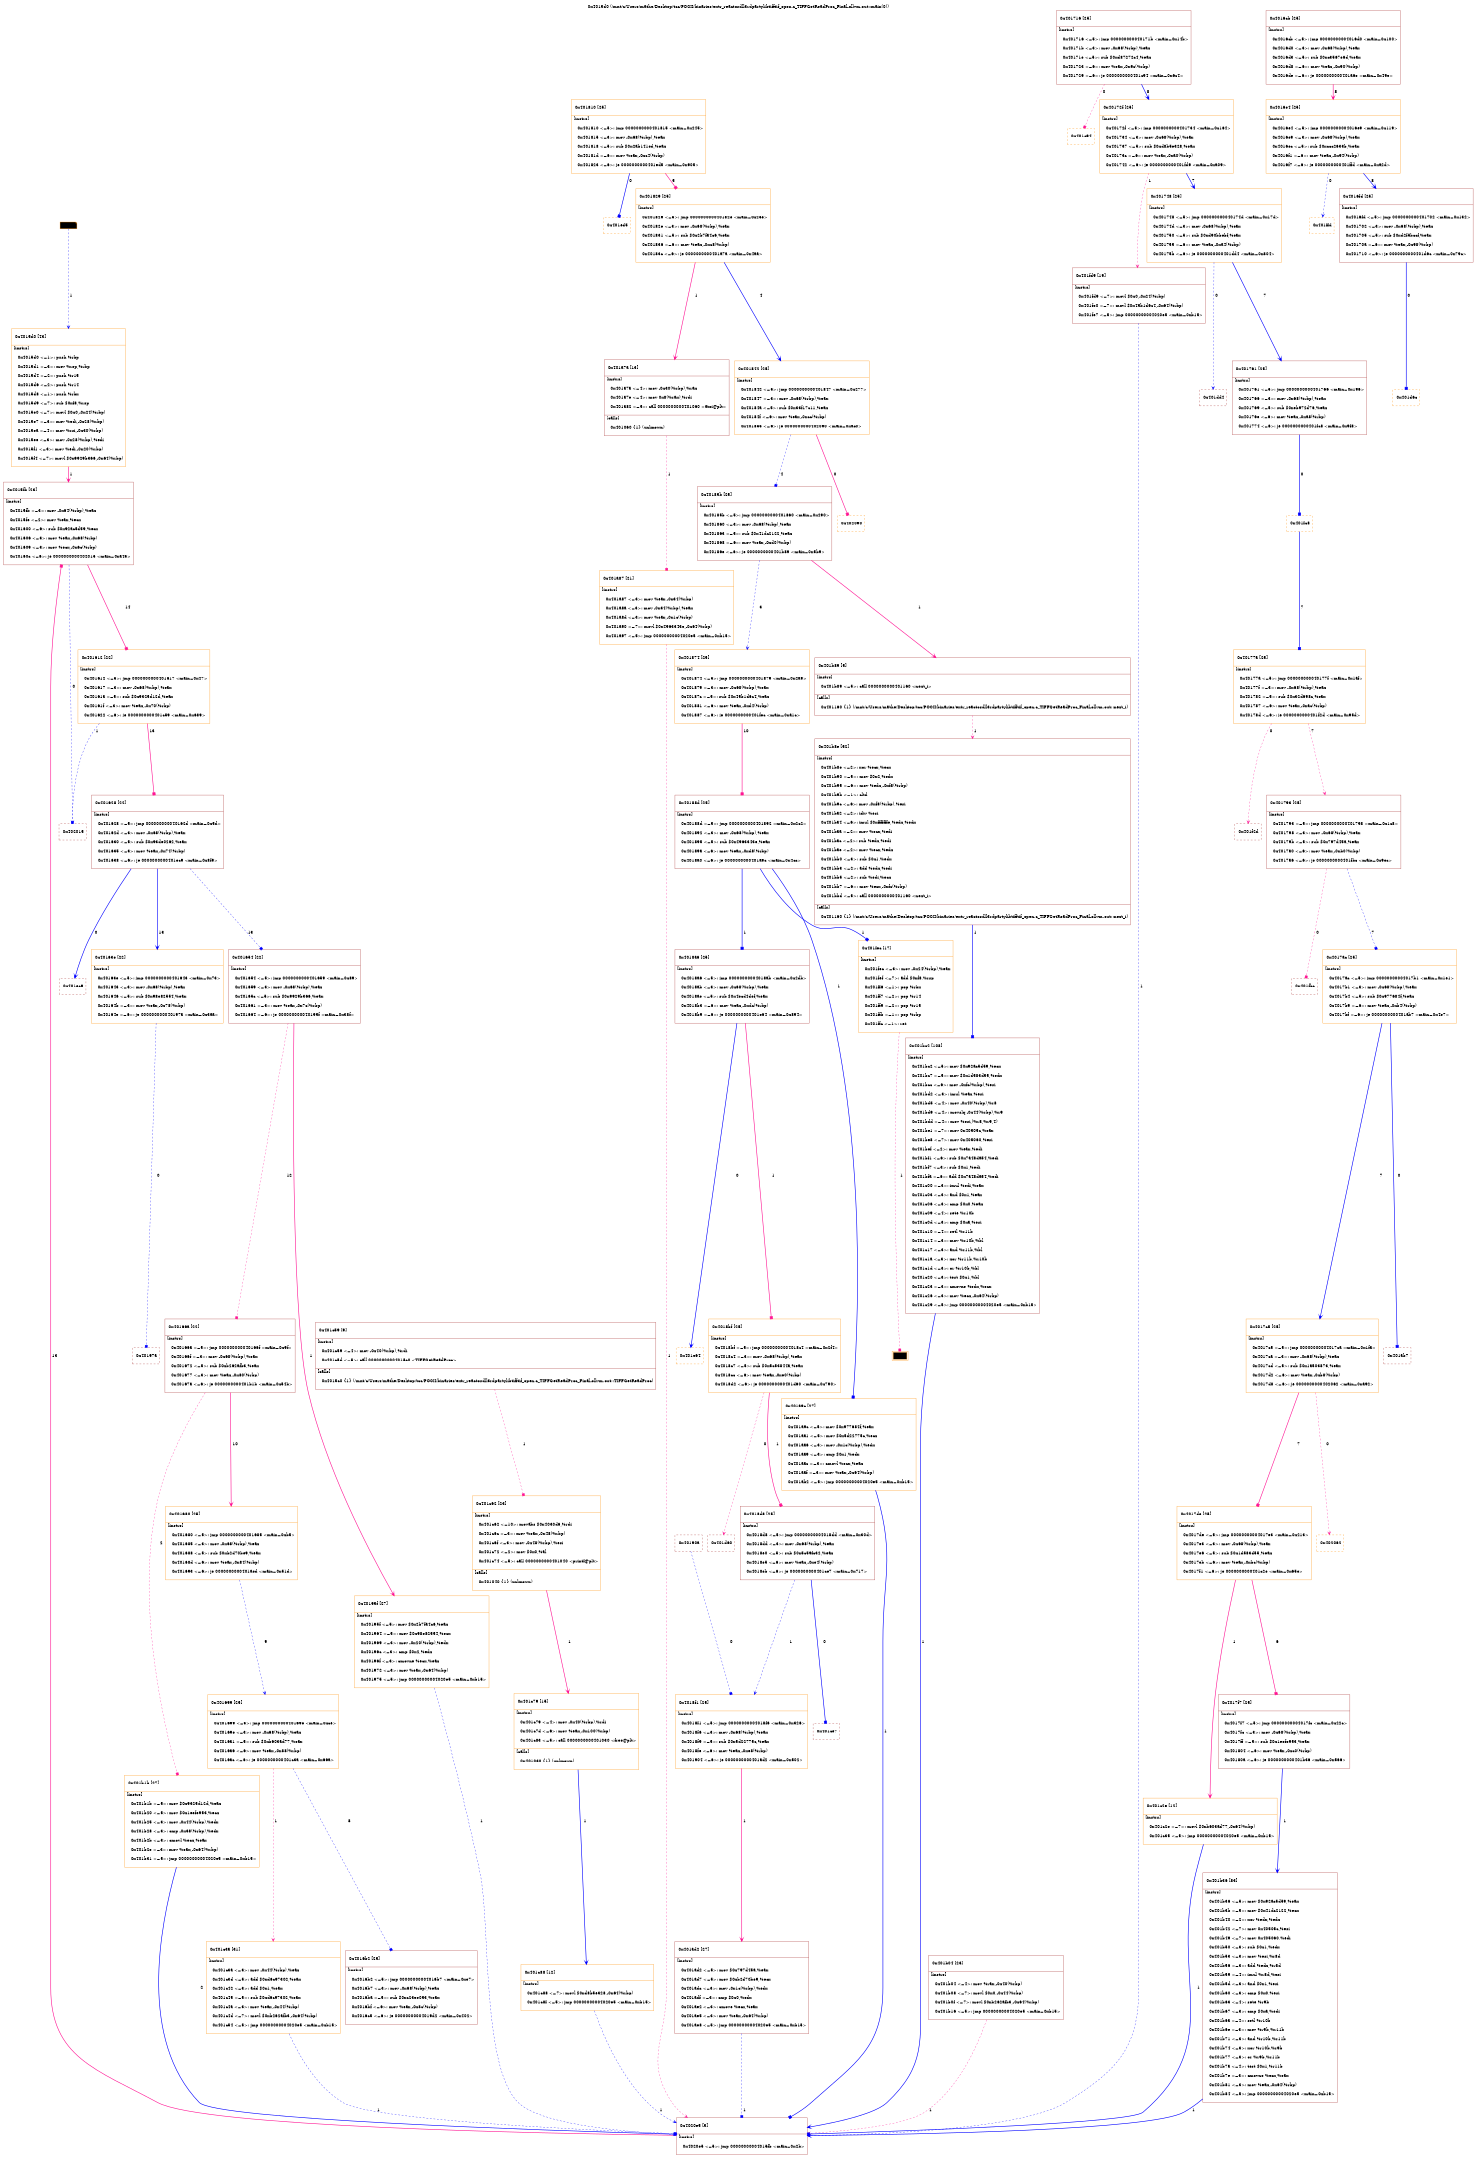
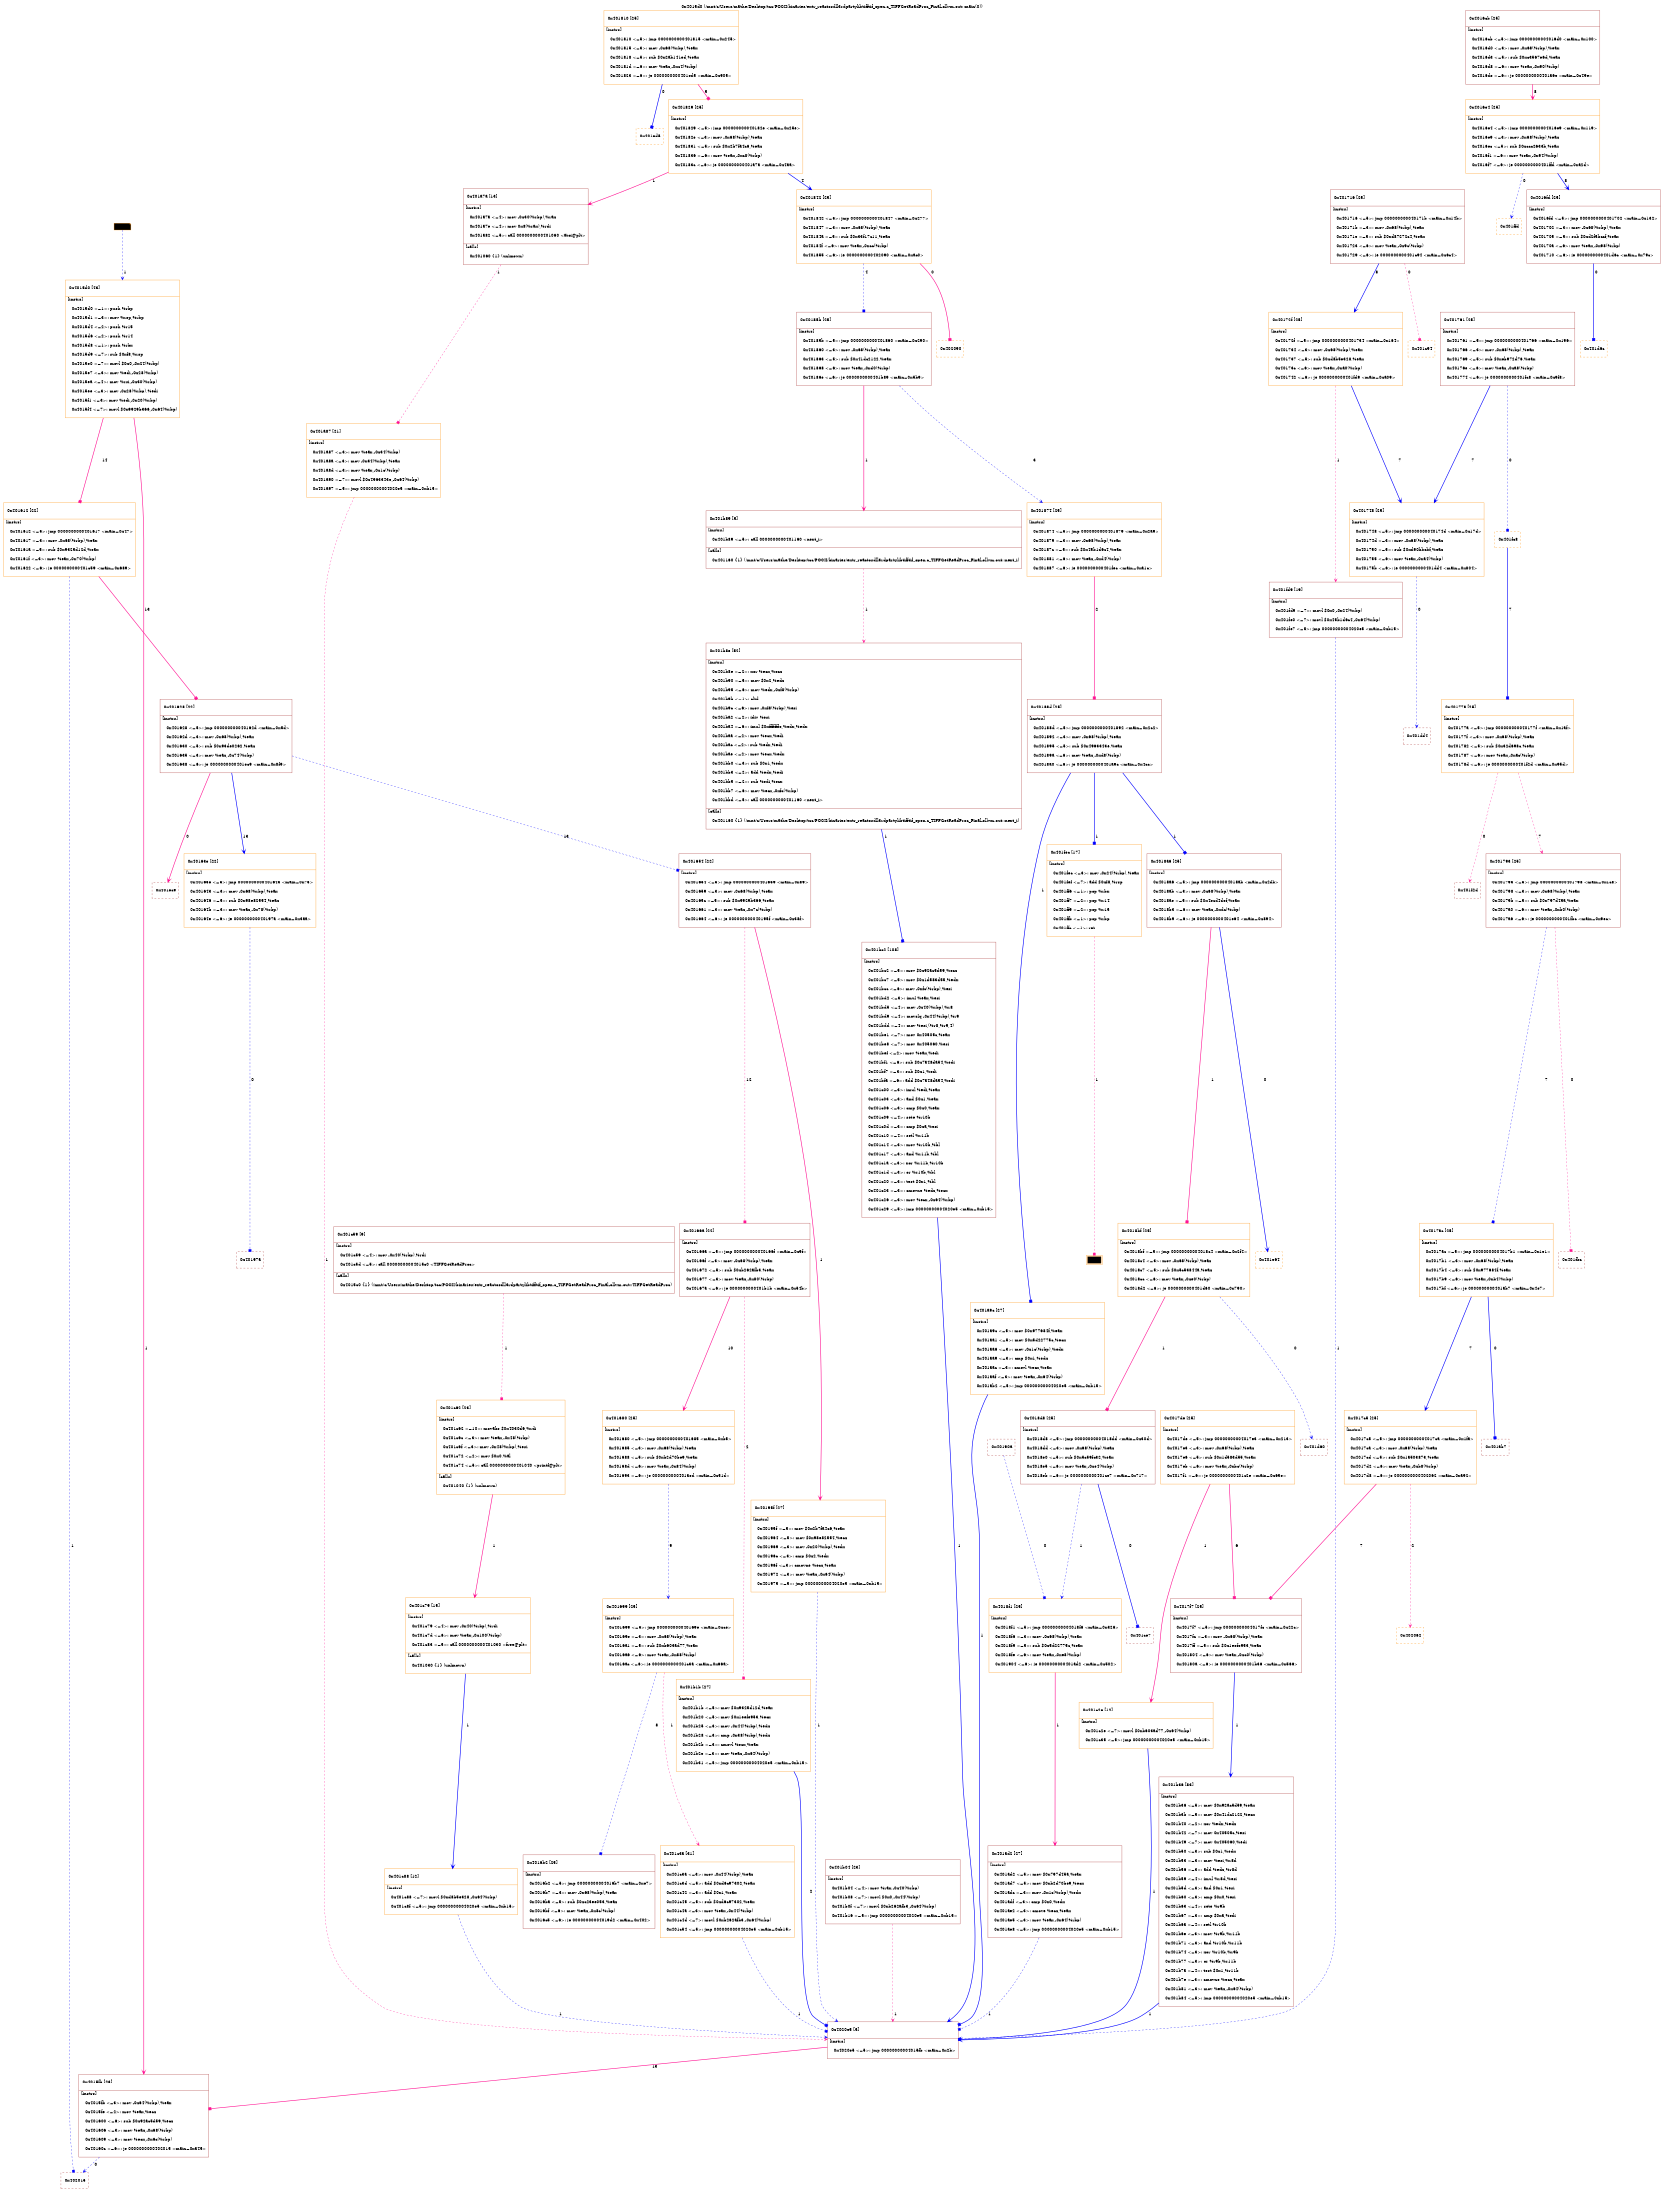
edge "0x401748 [25]" -> "0x401761 [25]": reversed
edge "0x401761 [25]" -> "0x401fc8": style bold -> dashed
edge "0x4015fb [23]" -> "0x401612 [22]": now "0x4015d0 [43]" -> "0x401612 [22]"
edge "0x401874 [25]" -> "0x40188d [25]": label " 10" -> " 2"
edge "0x401628 [22]" -> "0x401ec9": color blue -> deeppink
edge "0x4017c5 [25]" -> "0x402062": label " 0" -> " 2"
edge "0x4017c5 [25]" -> "0x4017de [25]": now "0x4017c5 [25]" -> "0x4017f7 [25]"
edge "0x4018bf [25]" -> "0x401d60": color deeppink -> blue
